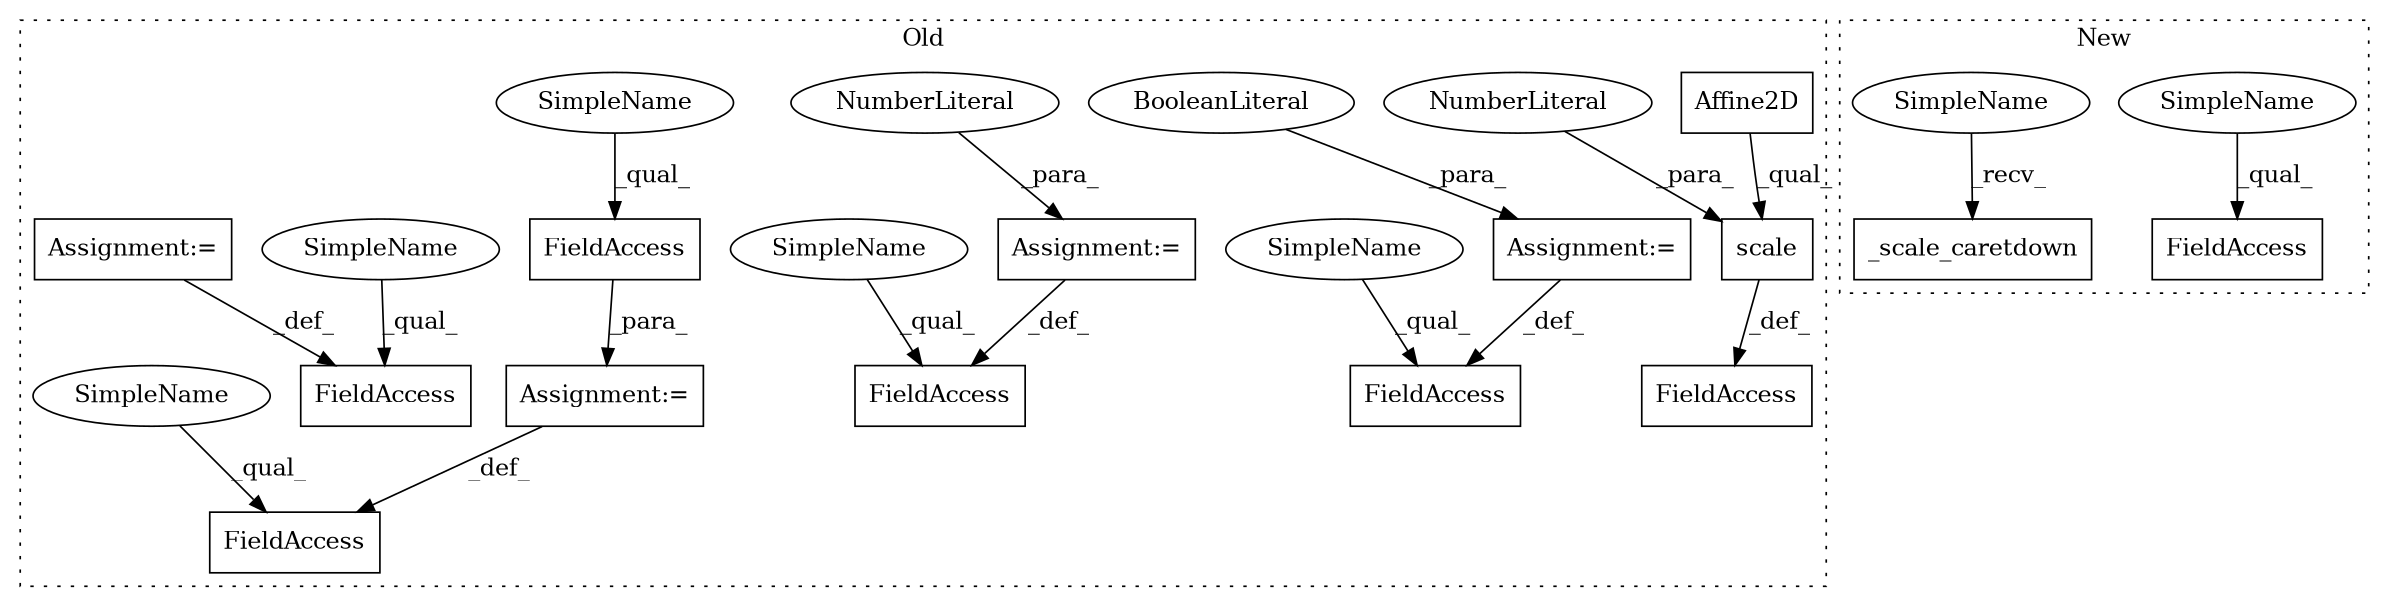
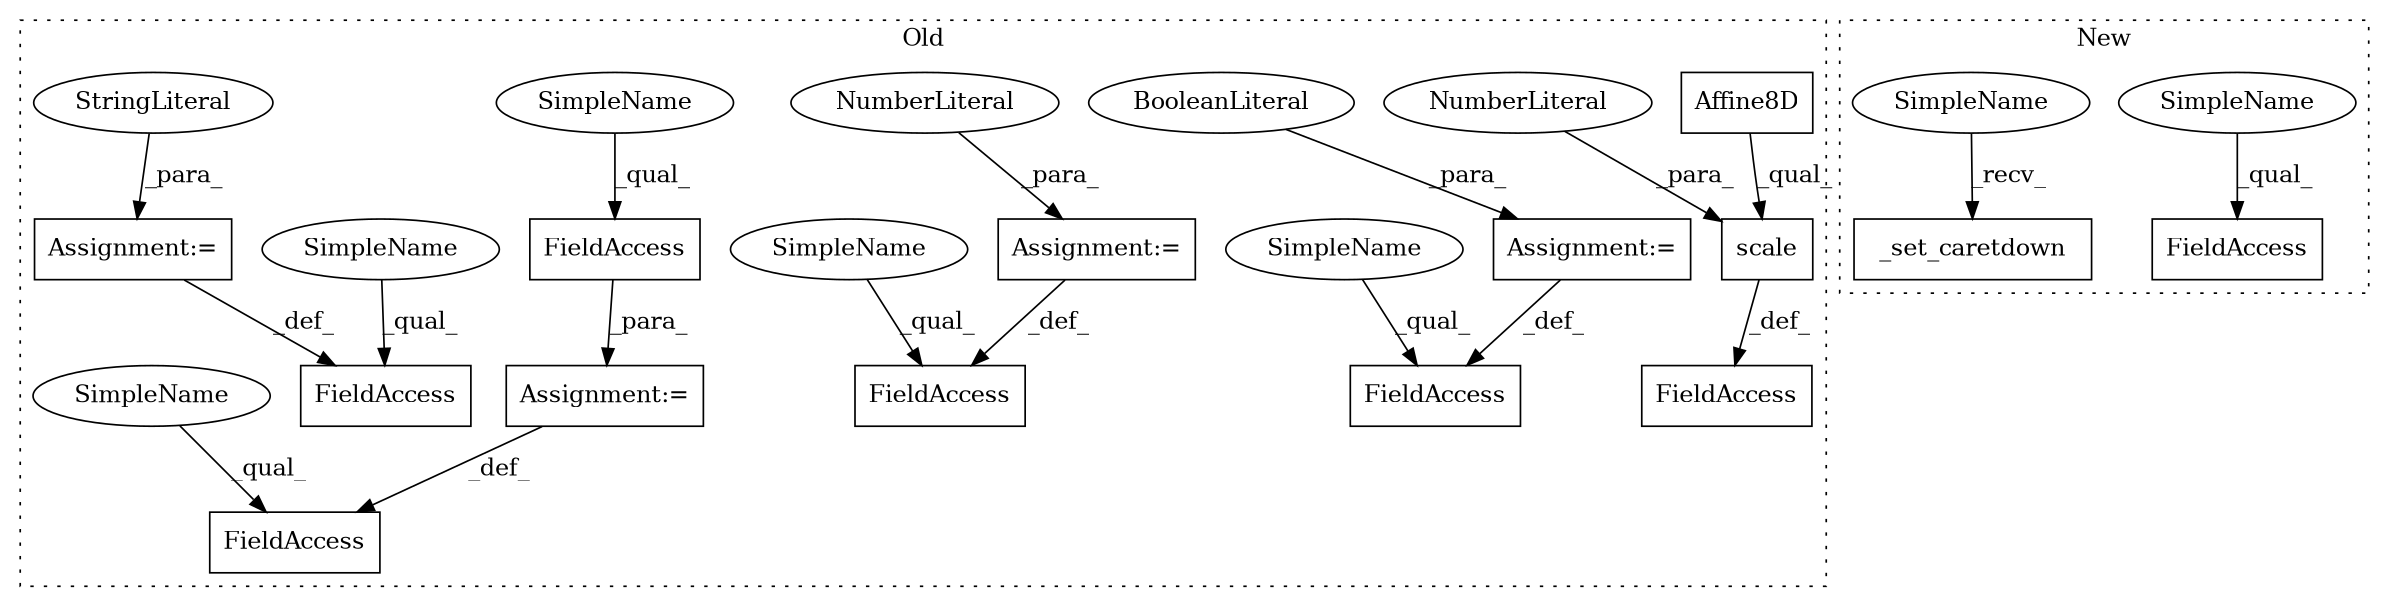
node "StringLiteral": added
node "Affine2D": label "Affine2D" -> "Affine8D"
node "_scale_caretdown": label "_scale_caretdown" -> "_set_caretdown"
